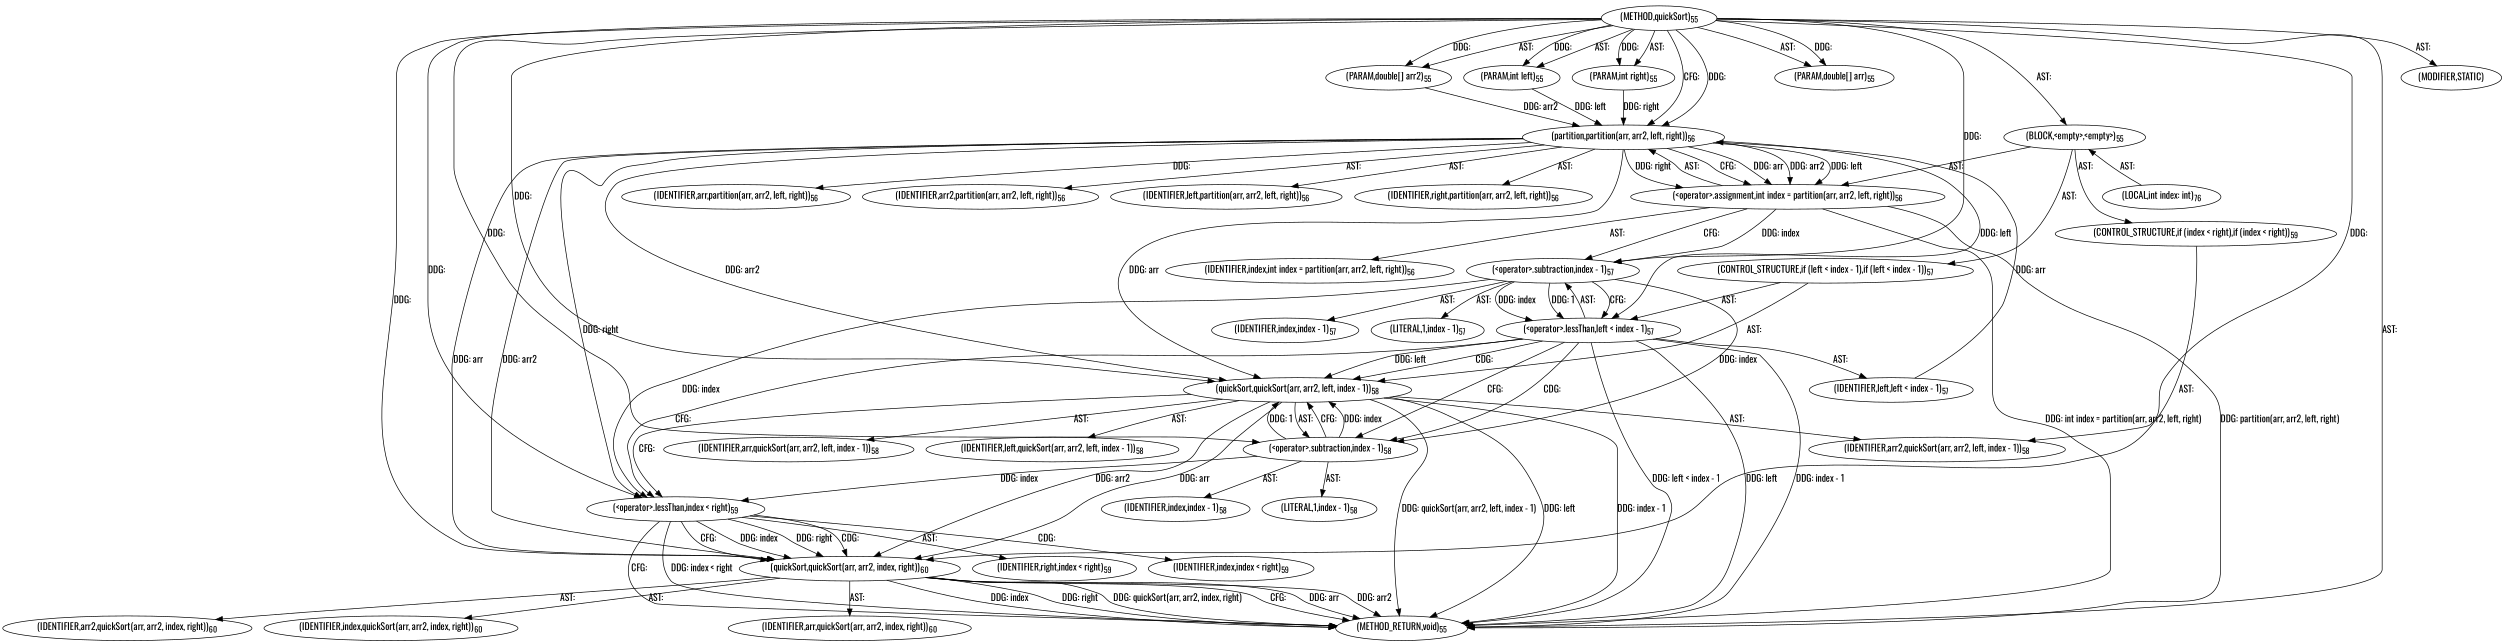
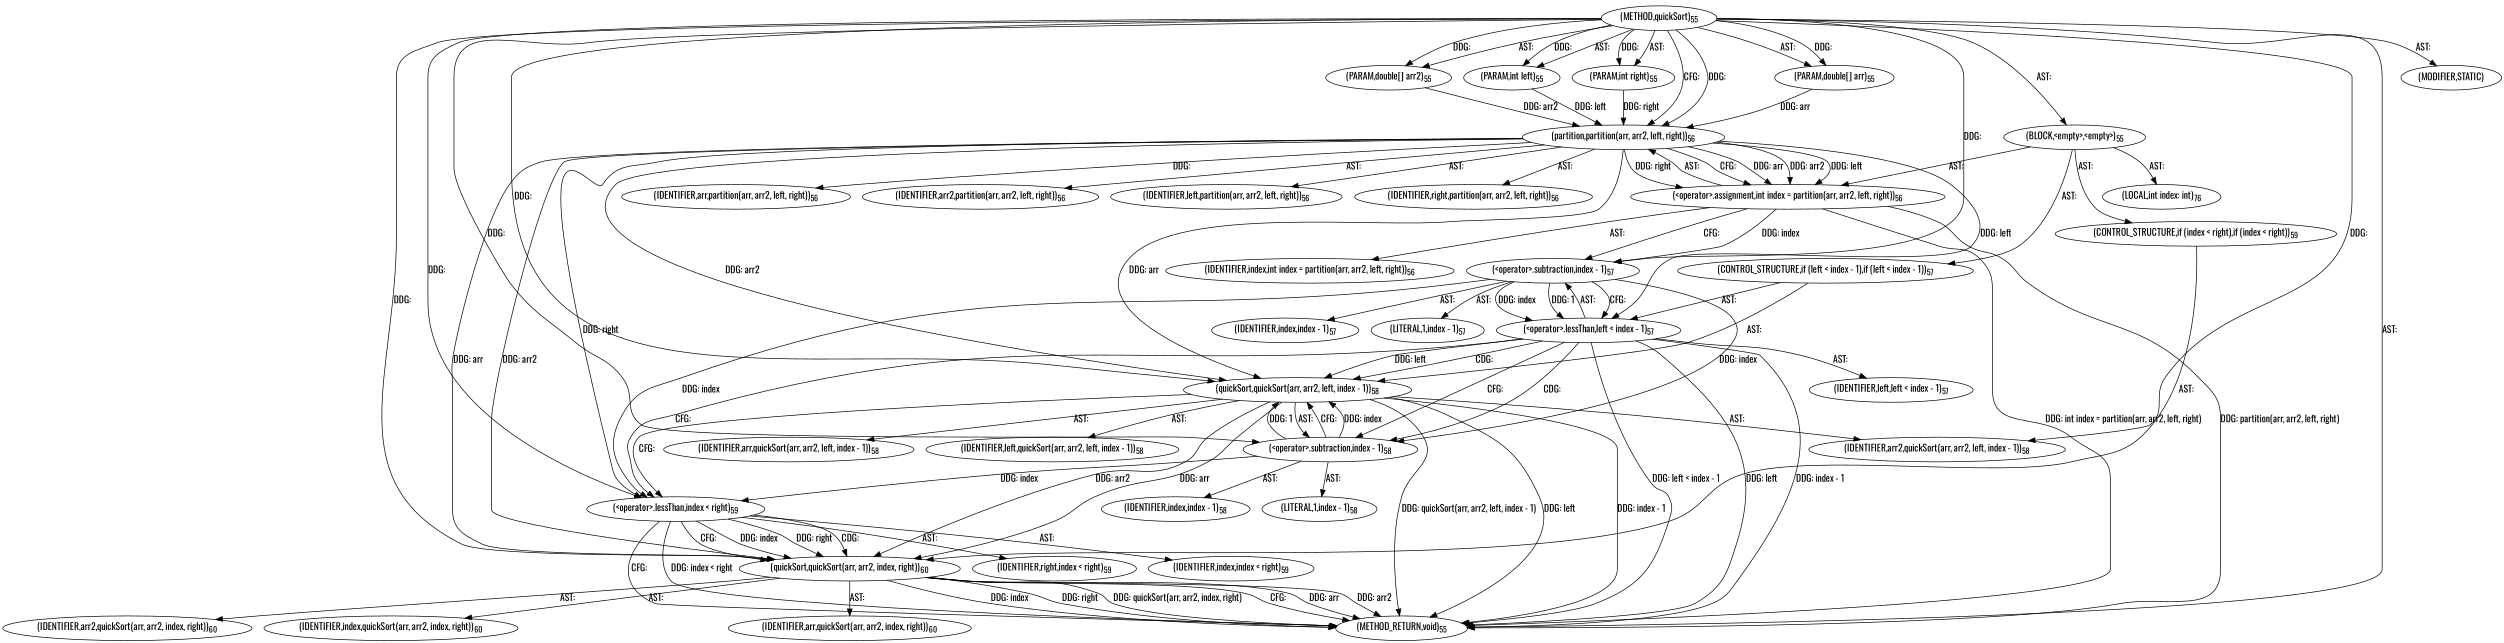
edge "(LOCAL,int index: int)" -> "(BLOCK,<empty>,<empty>)": reversed
edge "(IDENTIFIER,left,left < index - 1)" -> "(partition,partition(arr, arr2, left, right))": now "(PARAM,double[] arr)" -> "(partition,partition(arr, arr2, left, right))"
edge "(<operator>.lessThan,index < right)" -> "(IDENTIFIER,index,index < right)": label "CDG: " -> "AST: "
